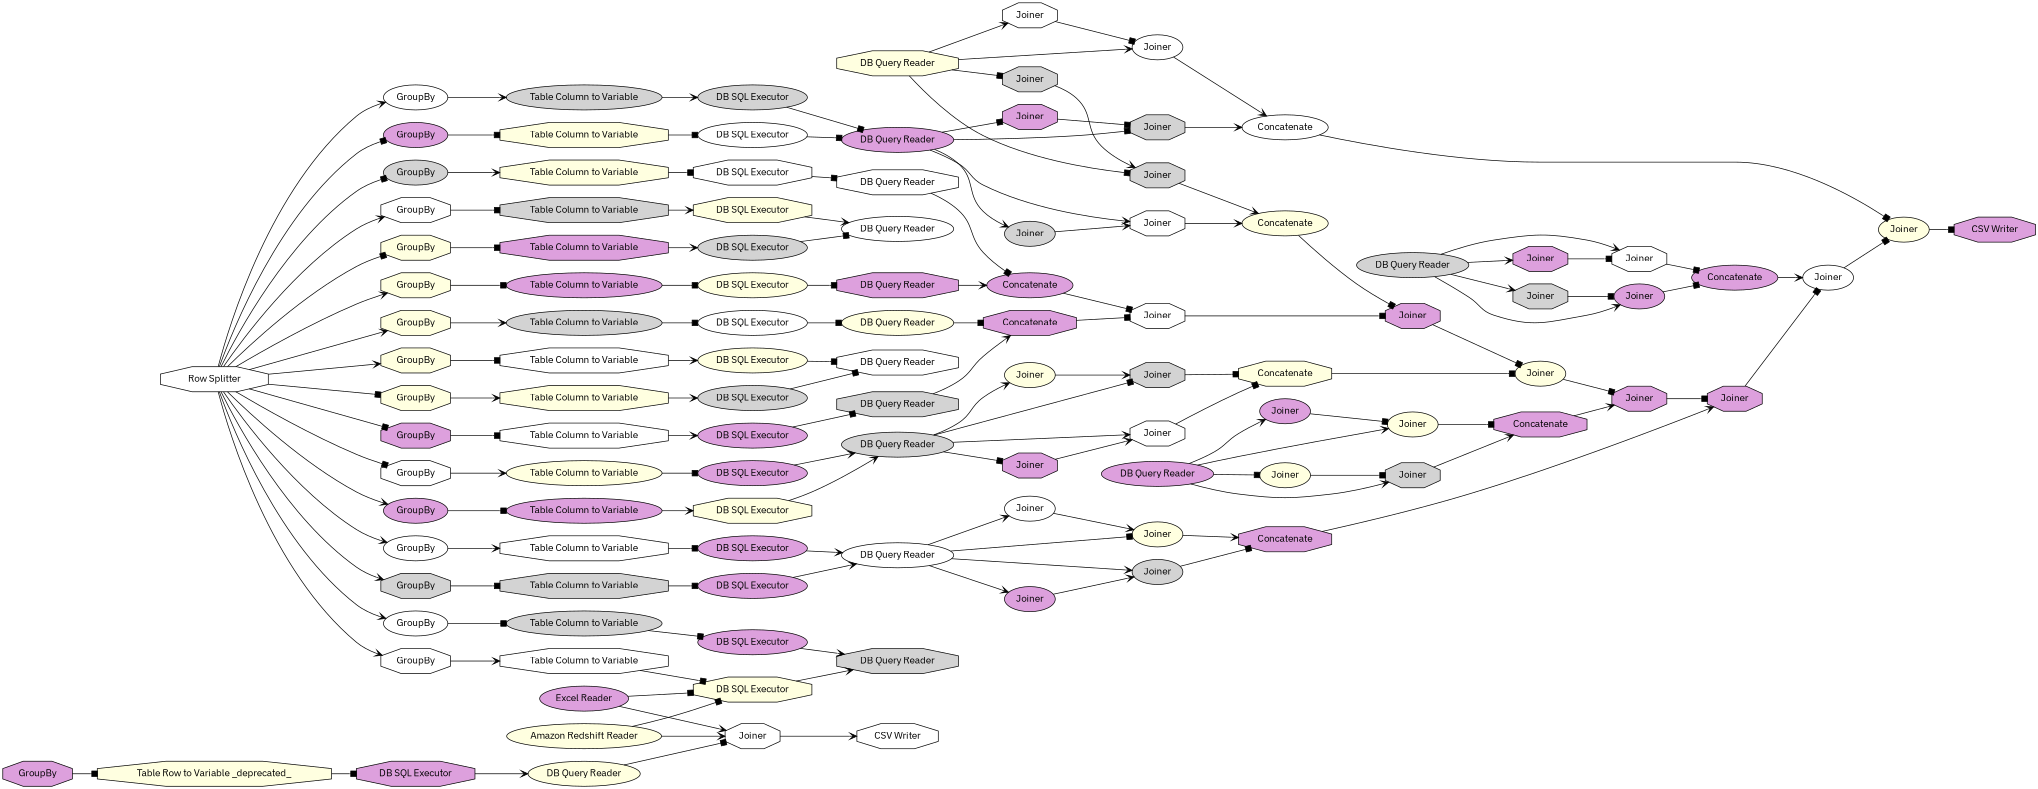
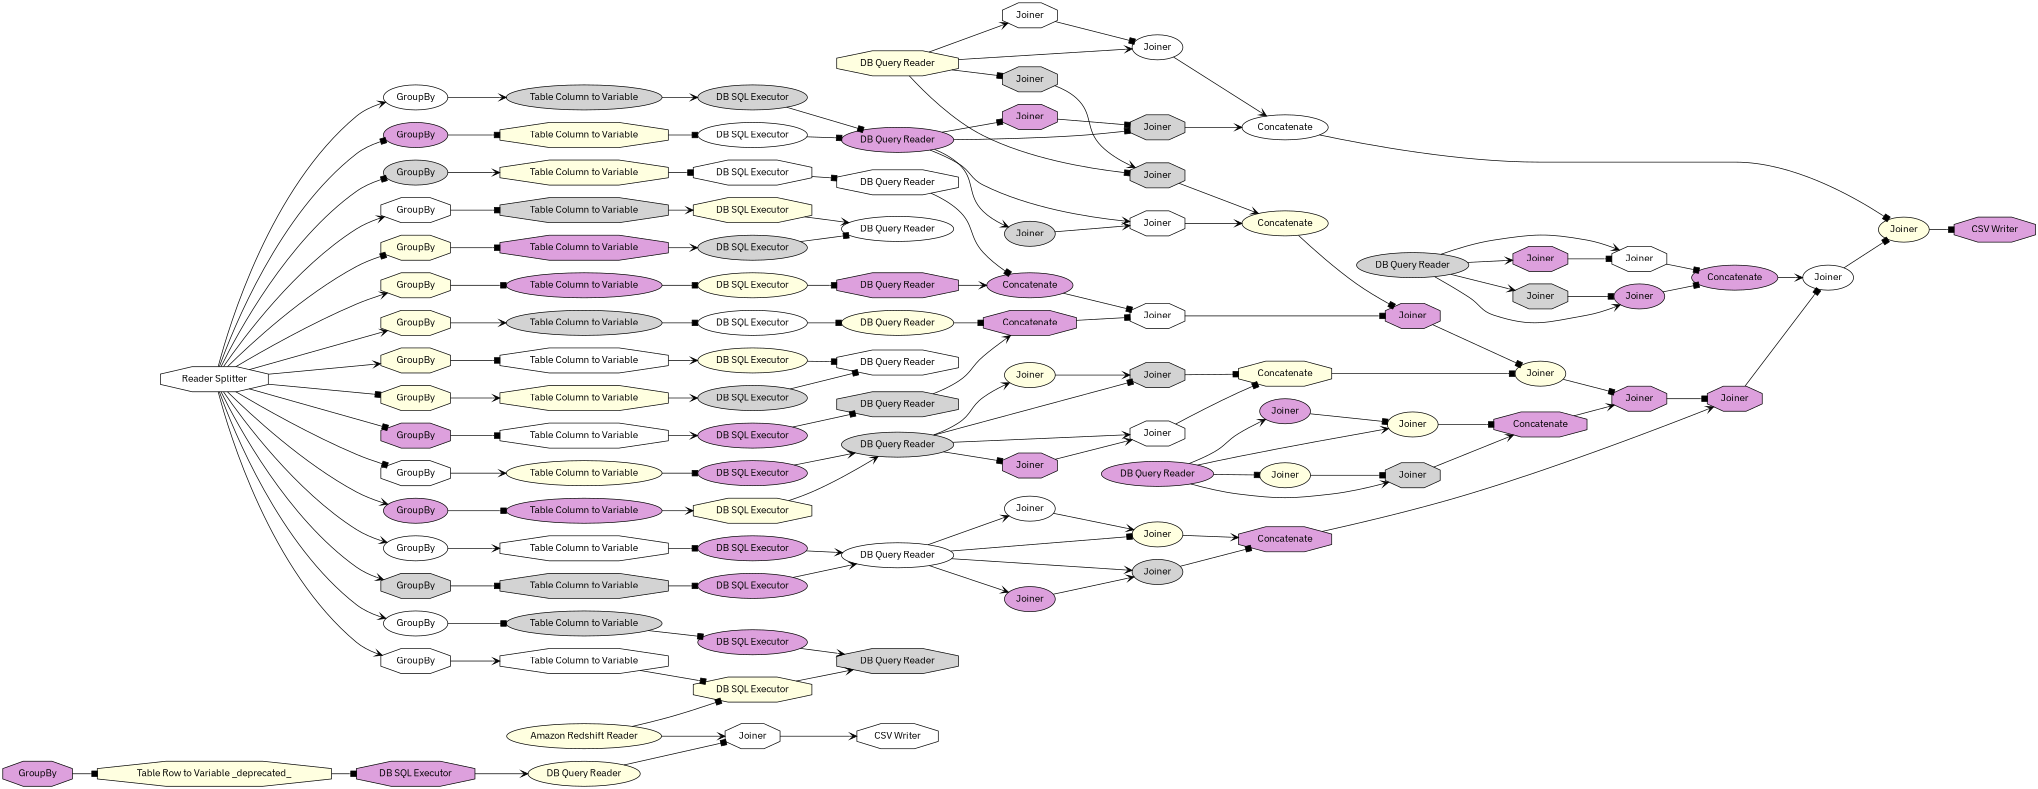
node "Row Splitter": label "Row Splitter" -> "Reader Splitter"
node "Excel Reader": removed
